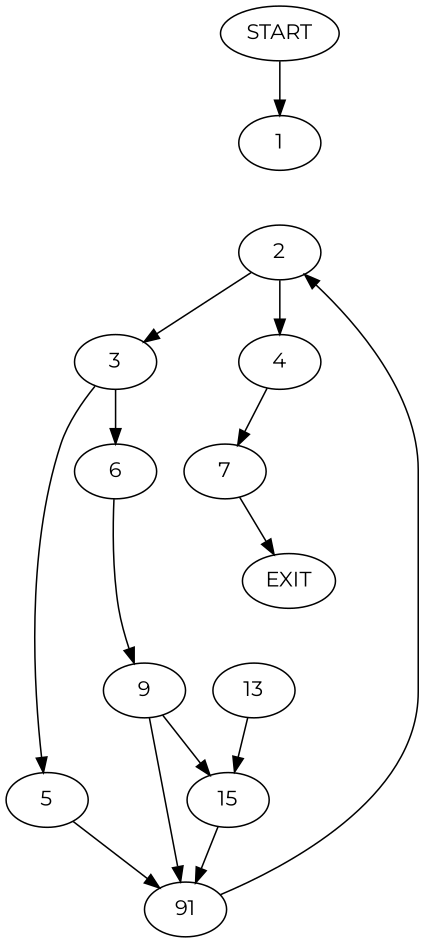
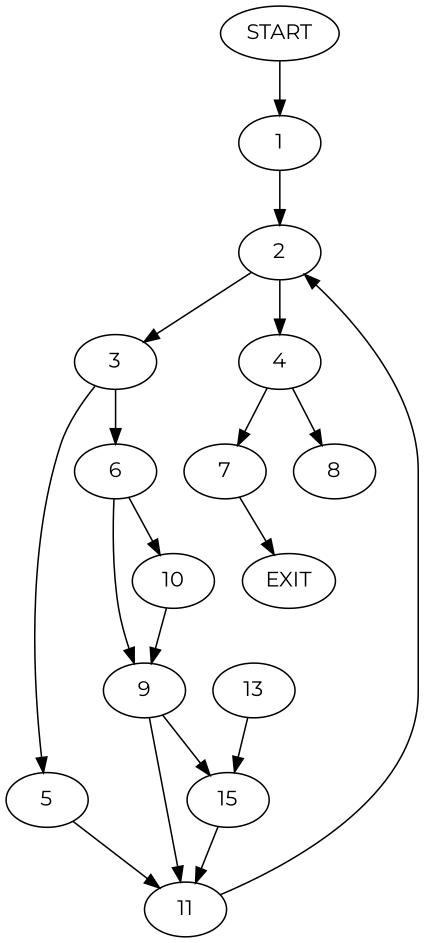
edge "1" -> "2": added
node "8": added
node "10": added
node "91": label "91" -> "11"
